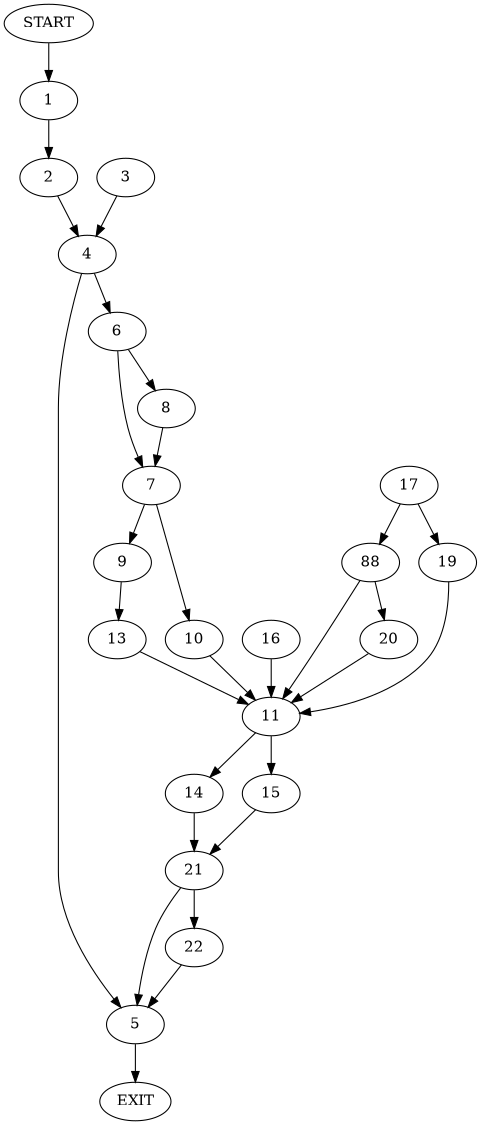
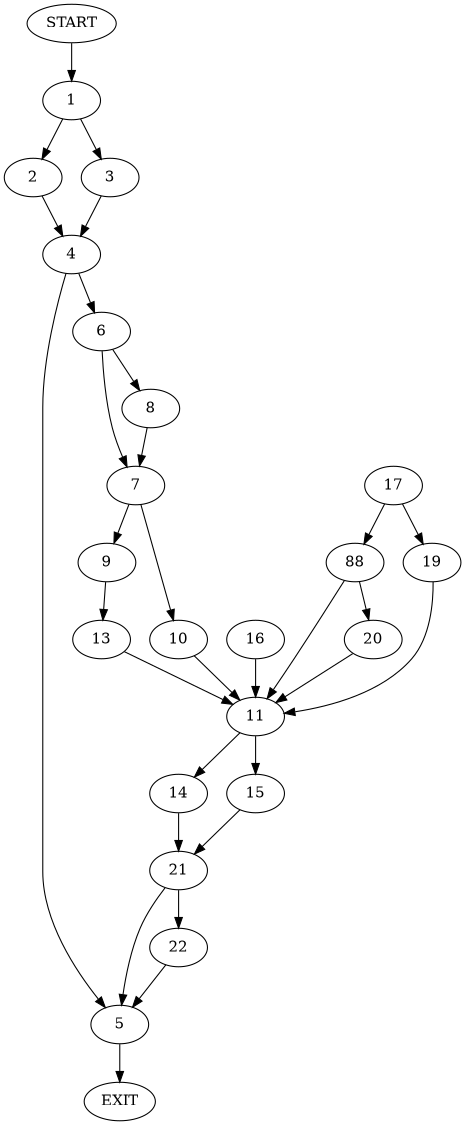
edge "1" -> "3": added
